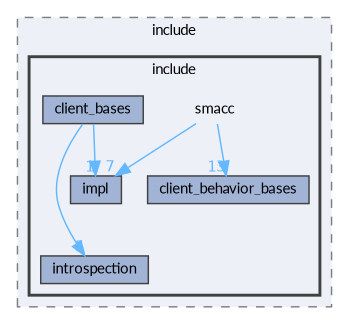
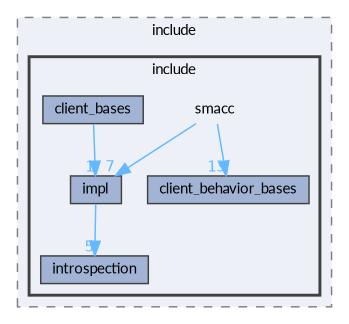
edge "client_bases" -> "introspection": now "impl" -> "introspection"
